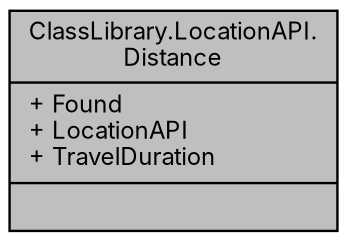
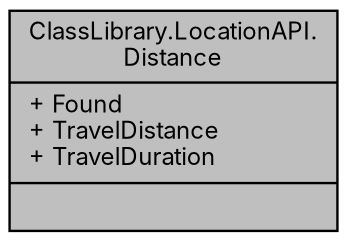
node "ClassLibrary.LocationAPI.": text "+ LocationAPI" -> "+ TravelDistance"
